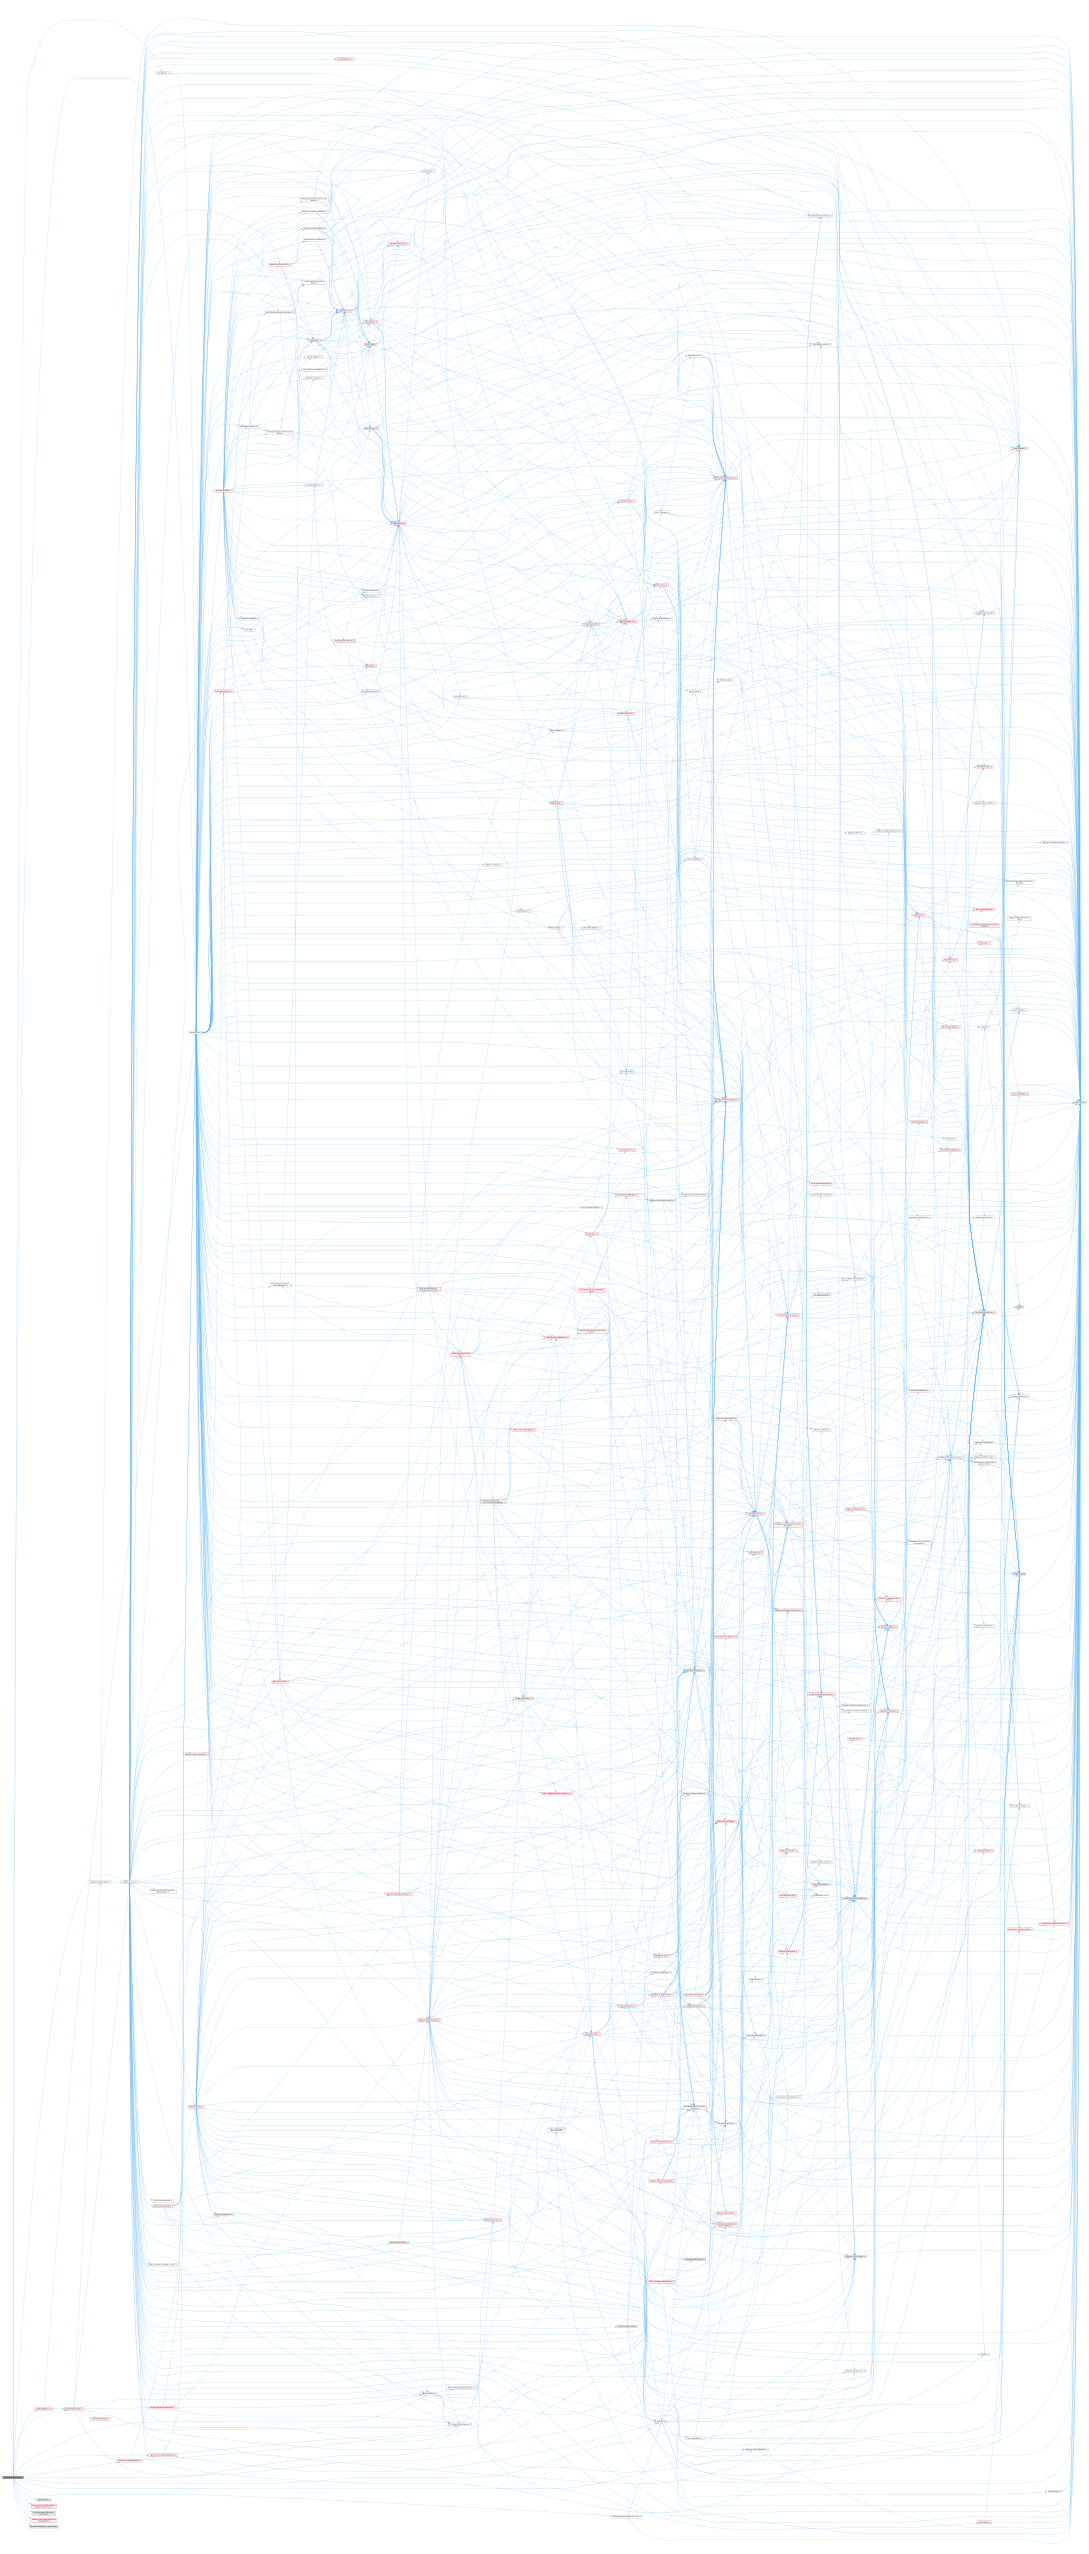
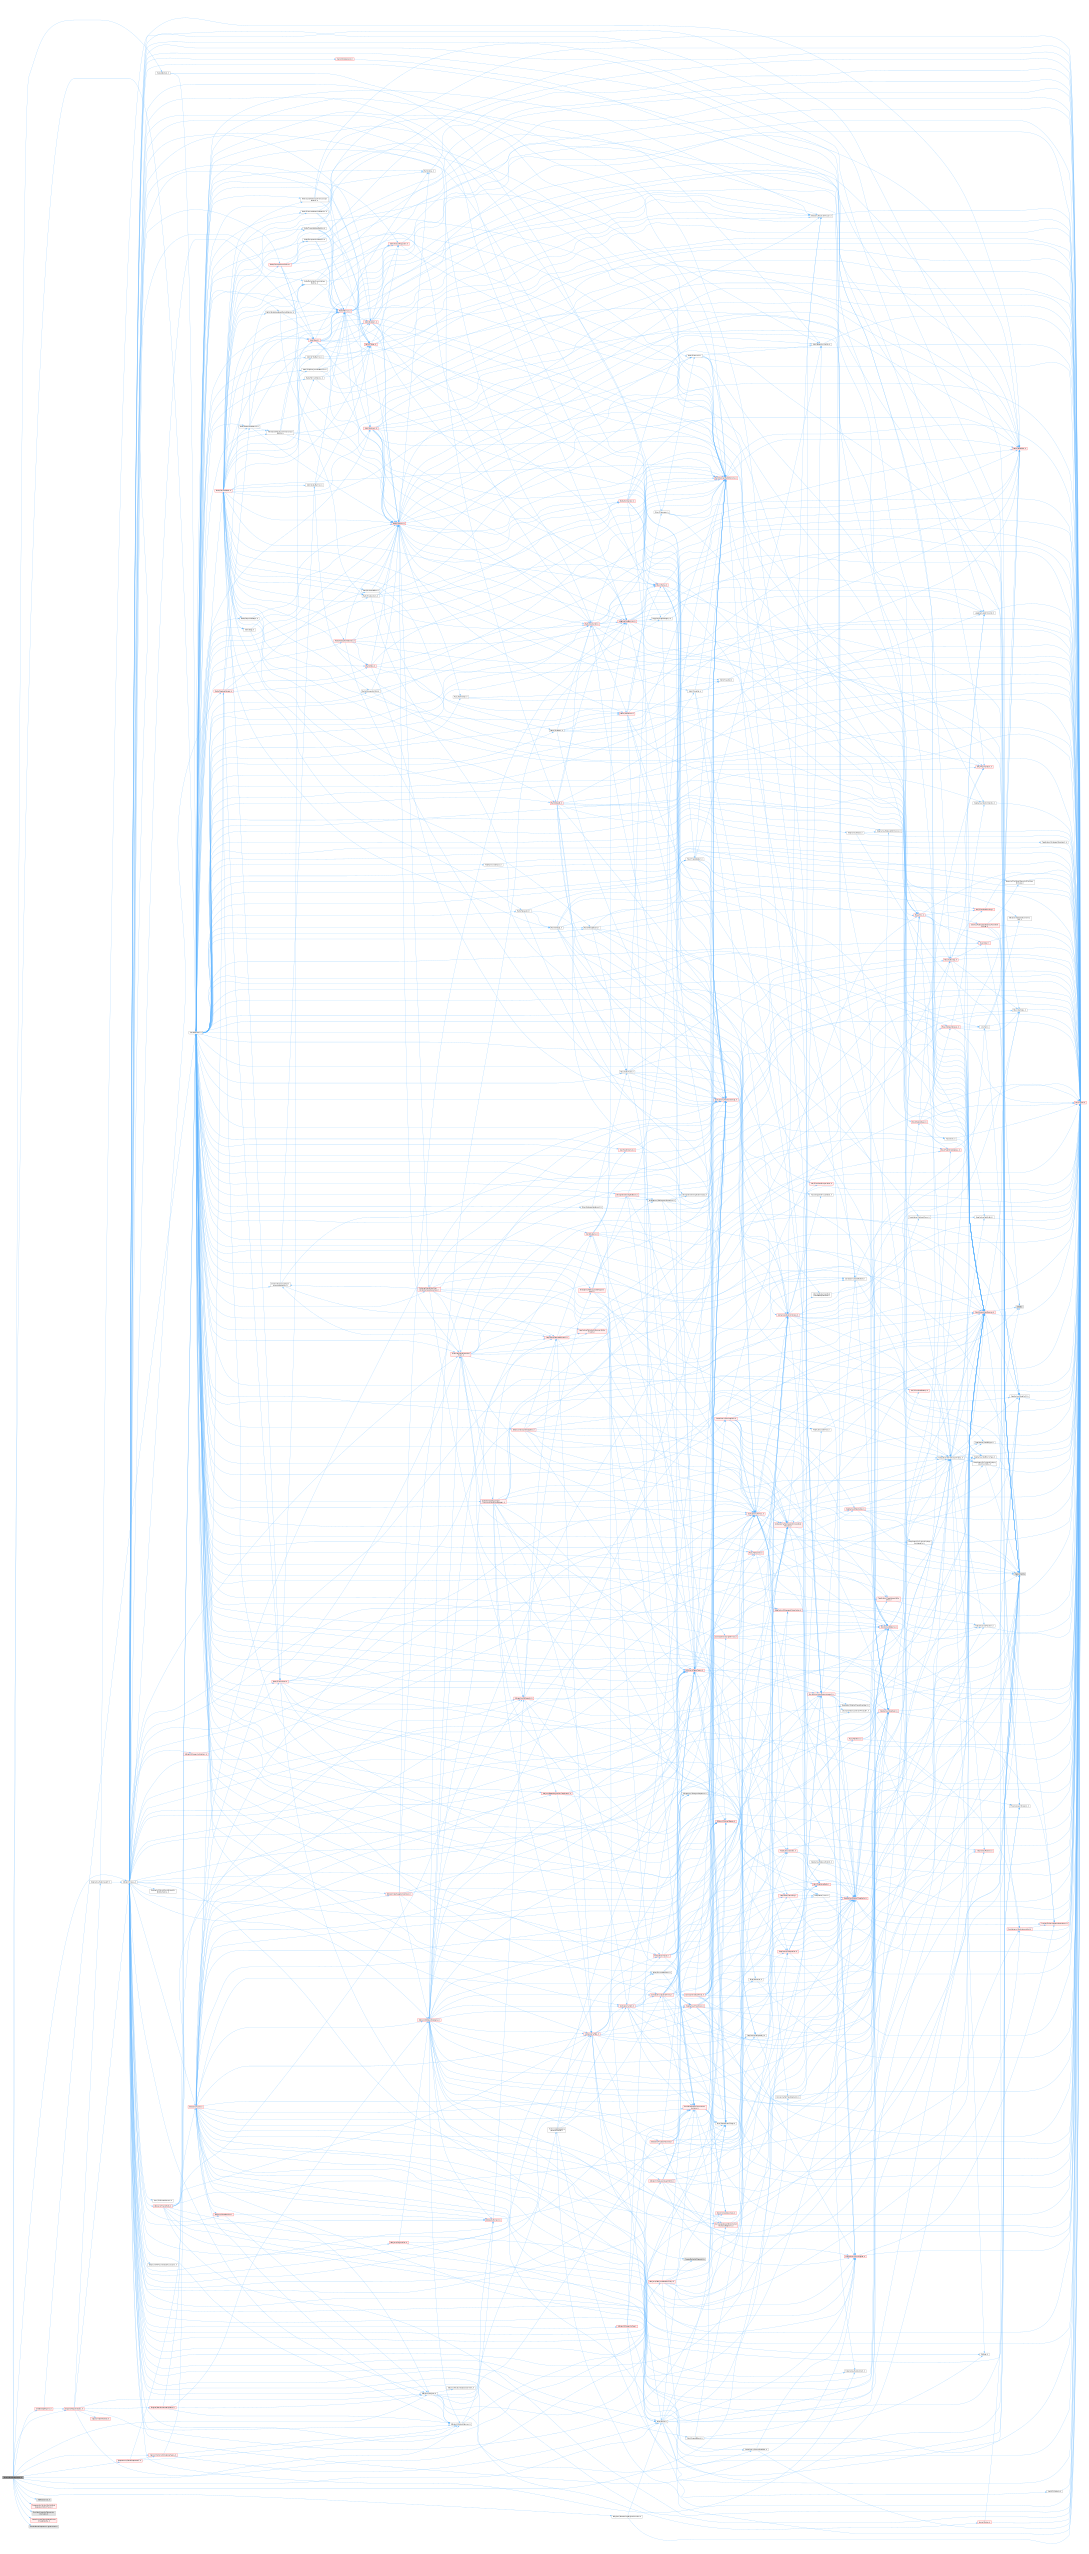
node "HAL/PlatformMisc.h": removed
edge "Containers/Array.h" -> "Containers/EnumAsByte.h": now "Containers/Array.h" -> "Containers/ContainerAllocation Policies.h"
